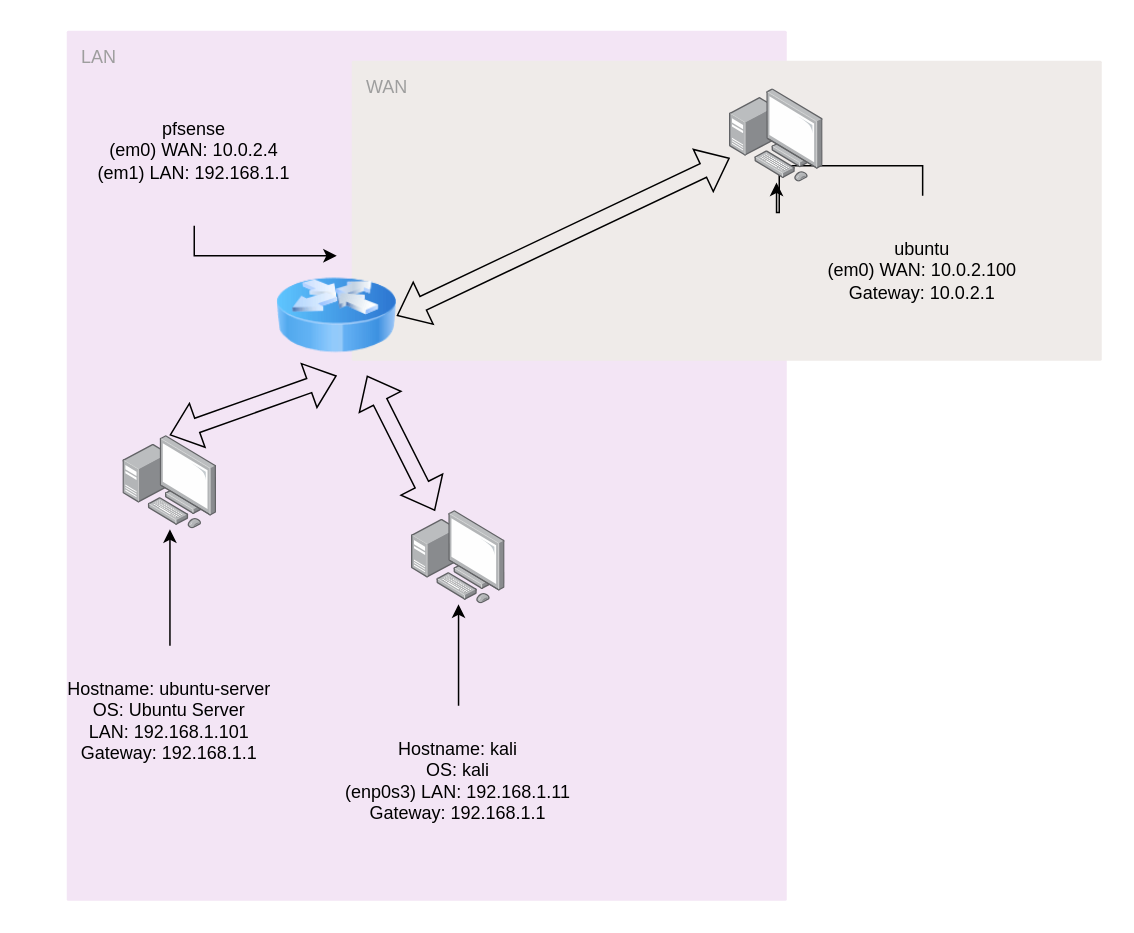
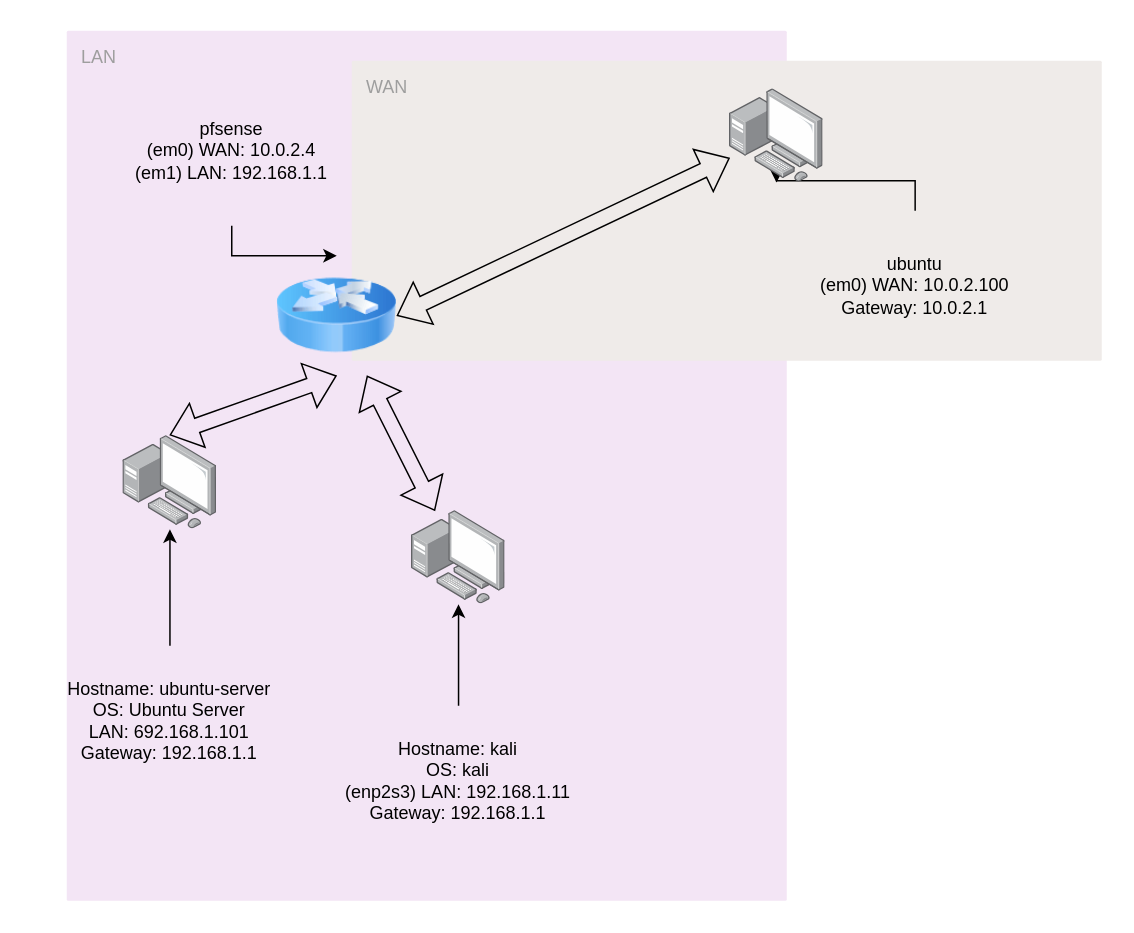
node "pfsense (em0) WAN: 10.0.2.4 (em1) LAN: 192.168.1.1": moved (194, 151) -> (232, 151)
node "ubuntu (em0) WAN: 10.0.2.100 Gateway: 10.0.2.1": moved (923, 271) -> (915, 286)
node "Hostname: ubuntu-server OS: Ubuntu Server LAN: 192.168.1.101 Gateway: 192.168.1.1": label "Hostname: ubuntu-server OS: Ubuntu Server LAN: 192.168.1.101 Gateway: 192.168.1.1" -> "Hostname: ubuntu-server OS: Ubuntu Server LAN: 692.168.1.101 Gateway: 192.168.1.1"
node "Hostname: kali OS: kali (enp0s3) LAN: 192.168.1.11 Gateway: 192.168.1.1": label "Hostname: kali OS: kali (enp0s3) LAN: 192.168.1.11 Gateway: 192.168.1.1" -> "Hostname: kali OS: kali (enp2s3) LAN: 192.168.1.11 Gateway: 192.168.1.1"
